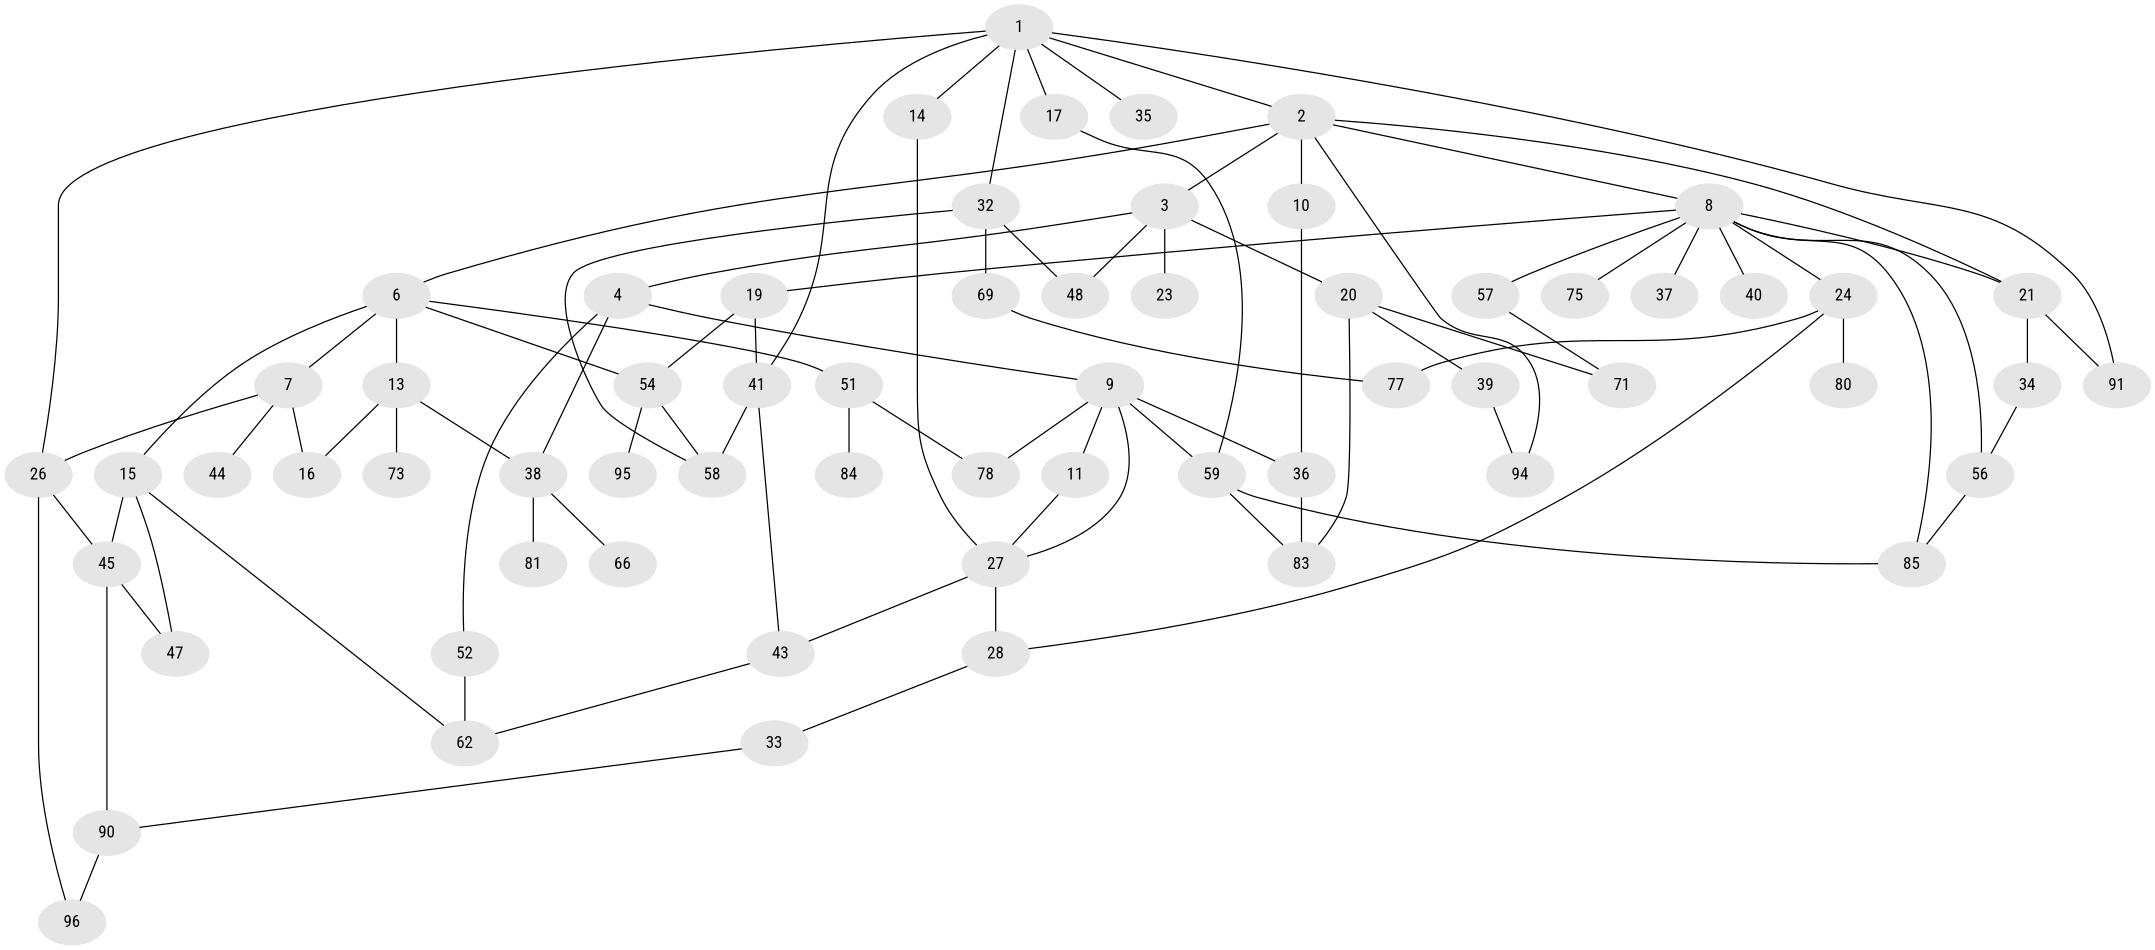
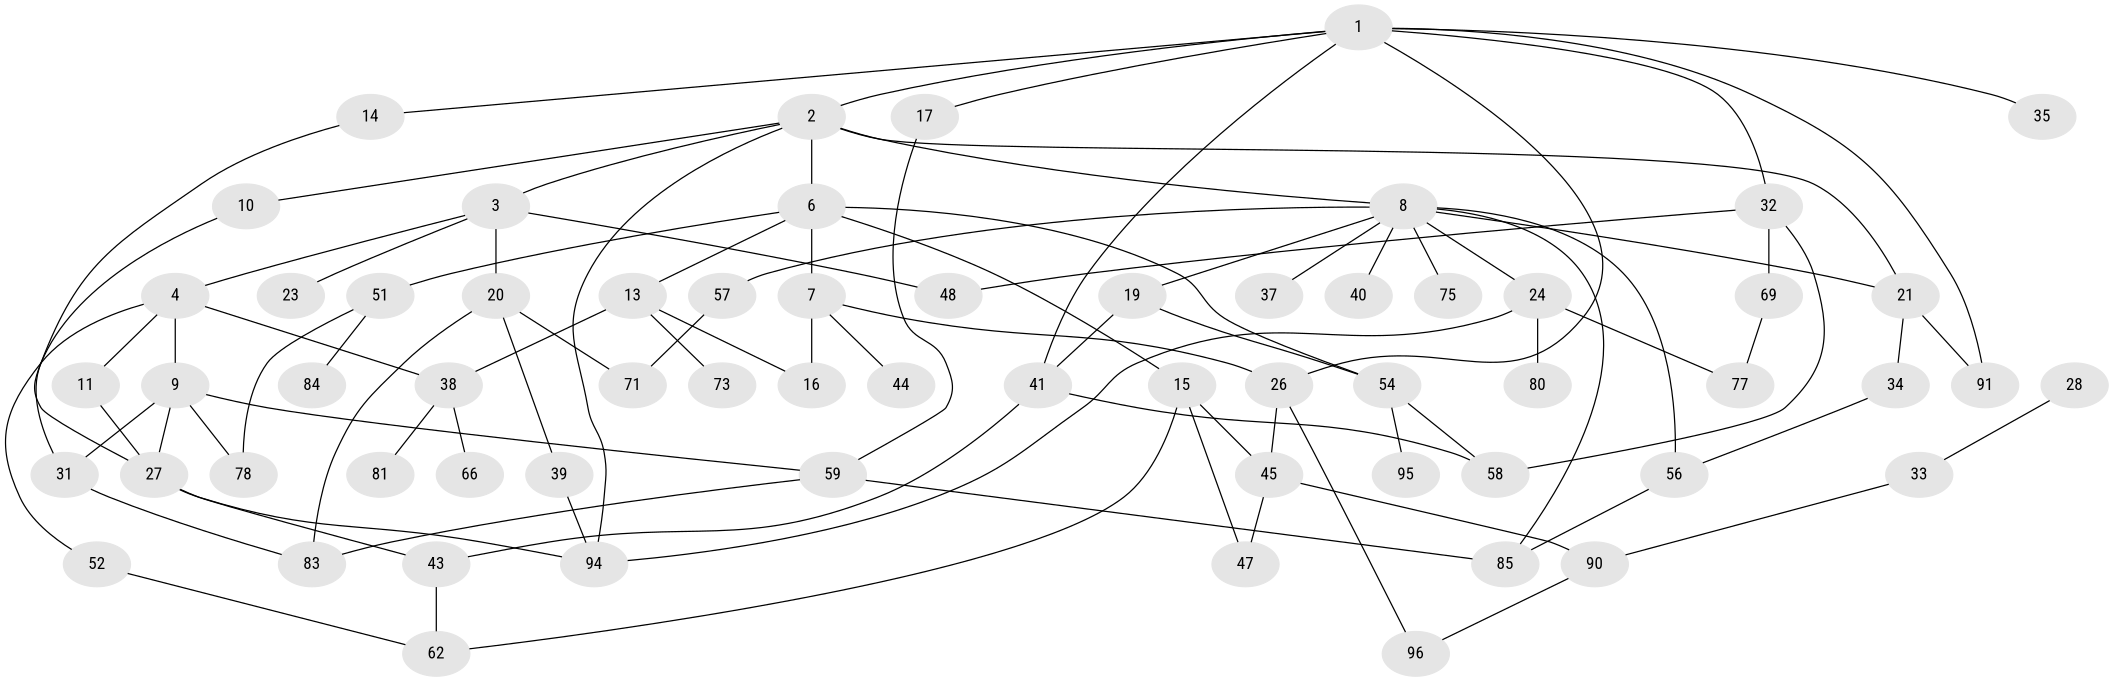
edge "9" -- "11": now "4" -- "11"
node "36": label "36" -> "31"
edge "24" -- "28": now "24" -- "94"
edge "27" -- "28": now "27" -- "94"
